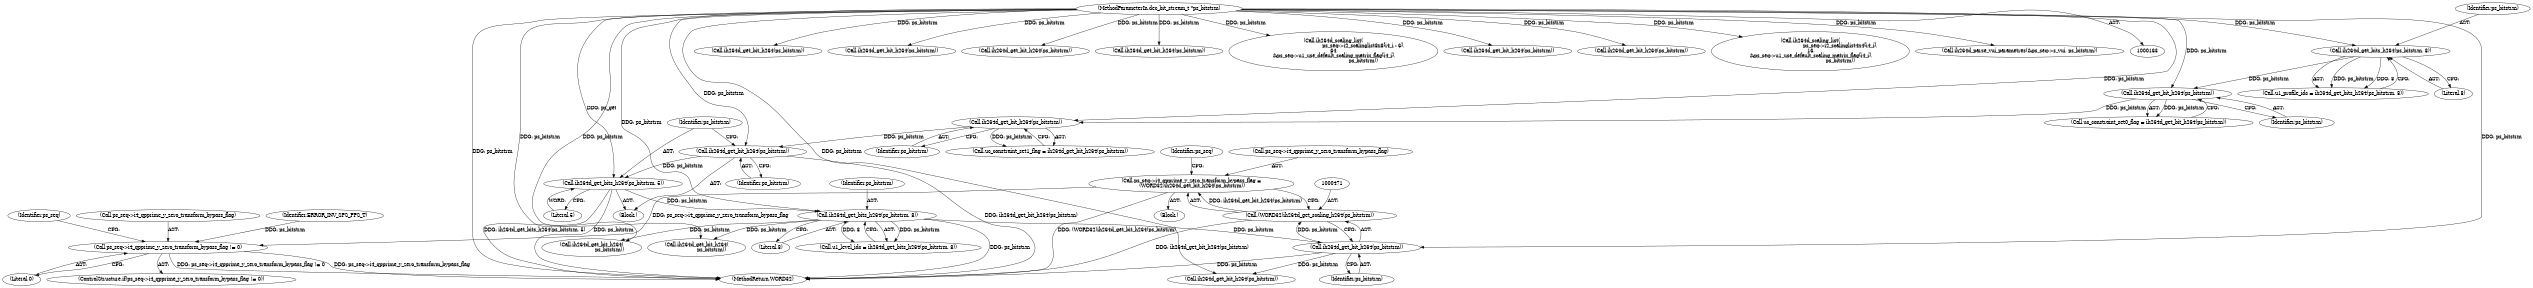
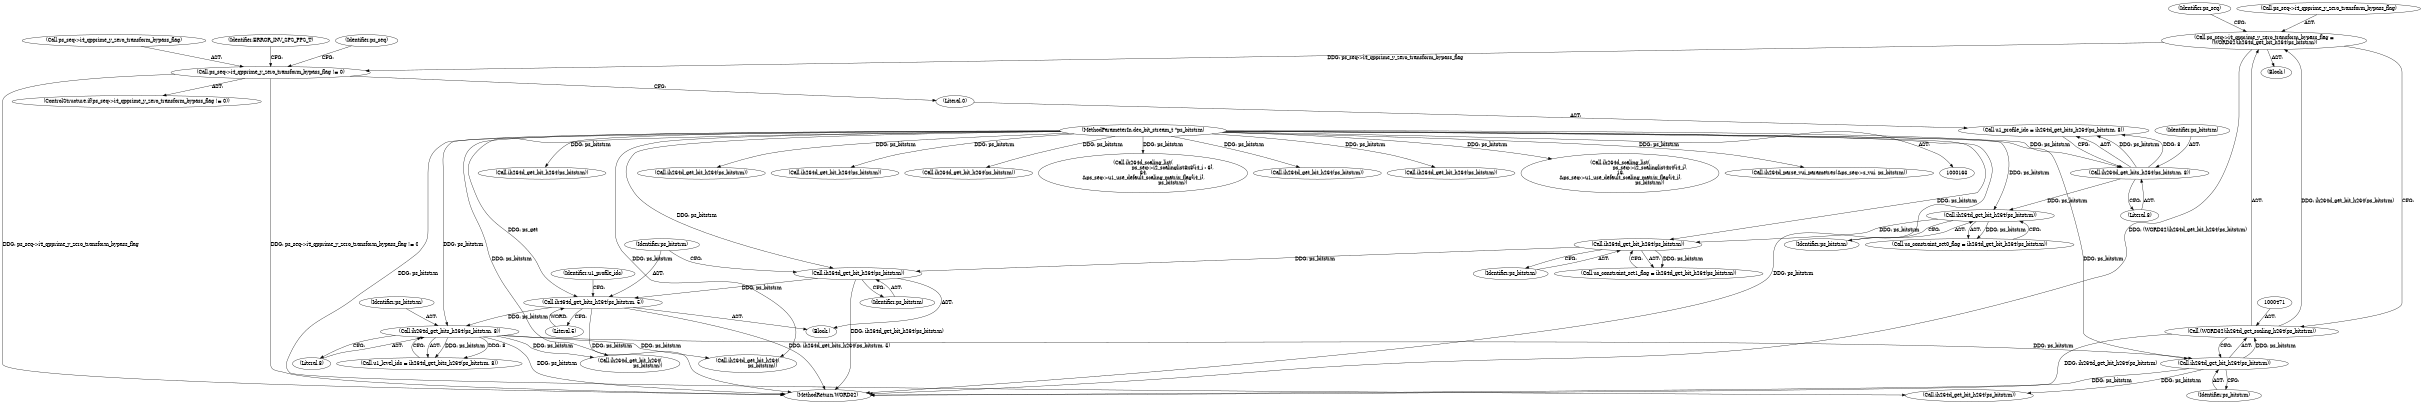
node "(Call,ih264d_get_bits_h264(ps_bitstrm, 5))": label "(Call,ih264d_get_bits_h264(ps_bitstrm, 5))" -> "(Call,ih464d_get_bits_h264(ps_bitstrm, 5))"
edge "(Identifier,ERROR_INV_SPS_PPS_T)" -> "(Call,ps_seq->i4_qpprime_y_zero_transform_bypass_flag != 0)": label "DDG: ps_bitstrm" -> "CFG: "
edge "(Literal,0)" -> "(Call,ps_seq->i4_qpprime_y_zero_transform_bypass_flag != 0)": now "(Literal,0)" -> "(Call,u1_profile_idc = ih264d_get_bits_h264(ps_bitstrm, 8))"
node "(Identifier,u1_profile_idc)": added
